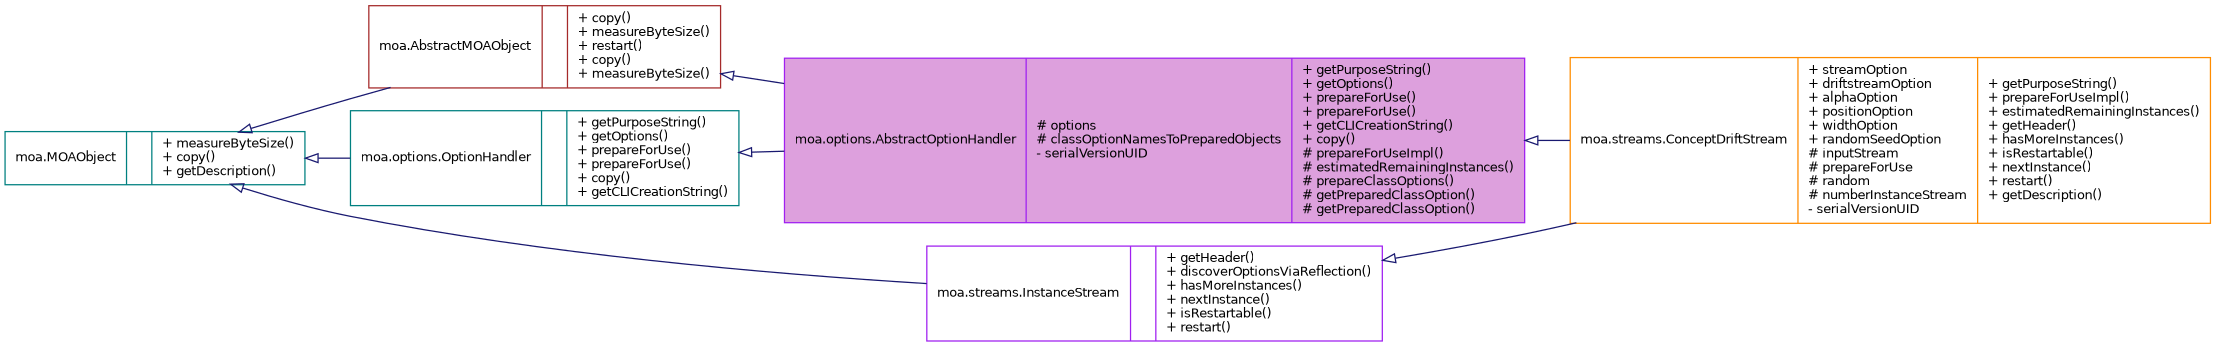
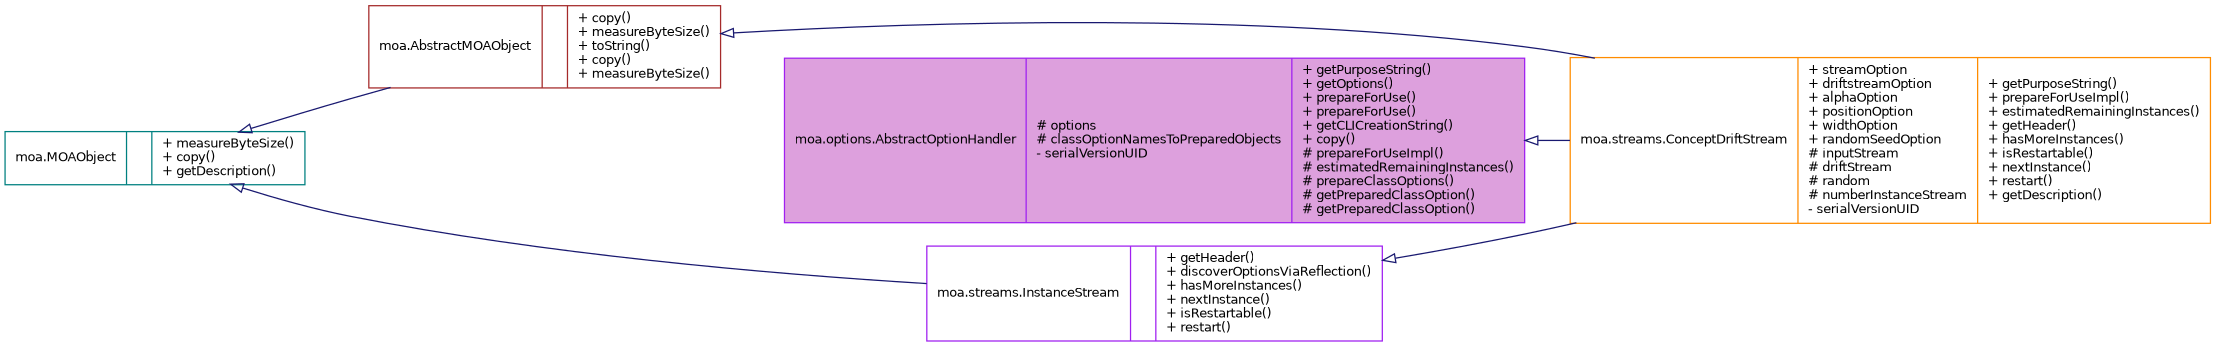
node "moa.AbstractMOAObject": text "+ restart()" -> "+ toString()"
edge "moa.options.AbstractOptionHandler" -> "moa.AbstractMOAObject": now "moa.streams.ConceptDriftStream" -> "moa.AbstractMOAObject"
node "moa.options.OptionHandler": removed
node "moa.streams.ConceptDriftStream": text "# prepareForUse" -> "# driftStream"
